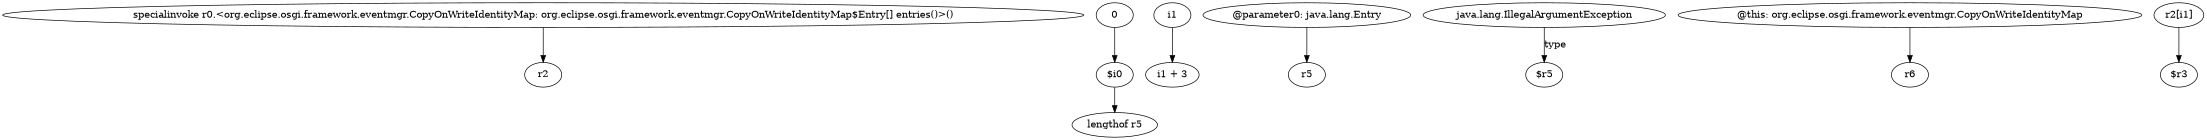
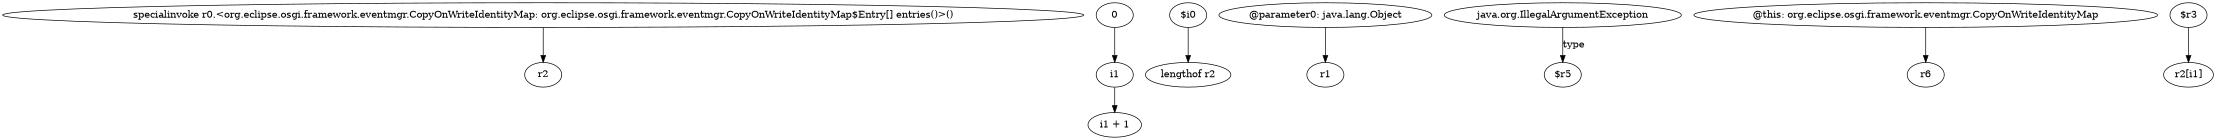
node "@parameter0: java.lang.Entry": label "@parameter0: java.lang.Entry" -> "@parameter0: java.lang.Object"
node "java.lang.IllegalArgumentException": label "java.lang.IllegalArgumentException" -> "java.org.IllegalArgumentException"
edge "0" -> "$i0": now "0" -> "i1"
edge "r2[i1]" -> "$r3": reversed
node "i1 + 3": label "i1 + 3" -> "i1 + 1"
node "r5": label "r5" -> "r1"
node "lengthof r5": label "lengthof r5" -> "lengthof r2"
